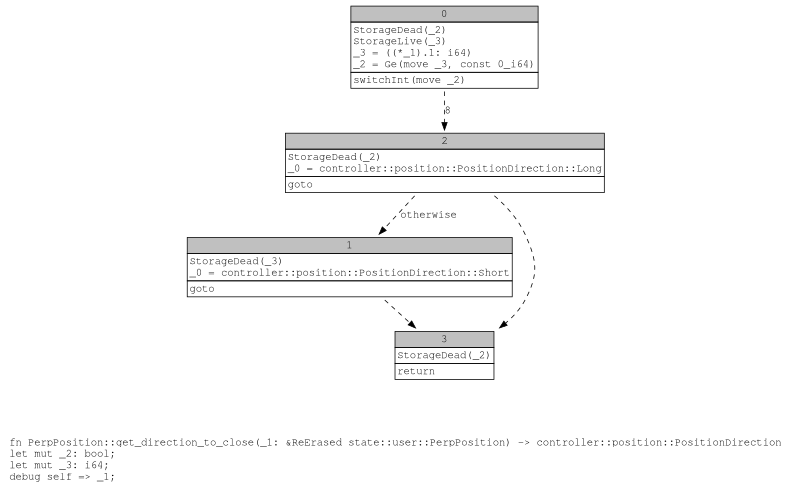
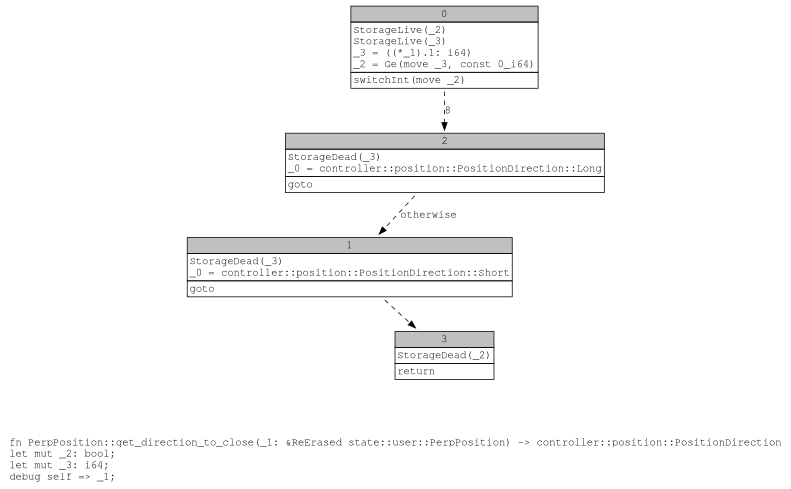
node "0": text "StorageDead(_2)" -> "StorageLive(_2)"
node "2": text "StorageDead(_2)" -> "StorageDead(_3)"
edge "2" -> "3": removed
